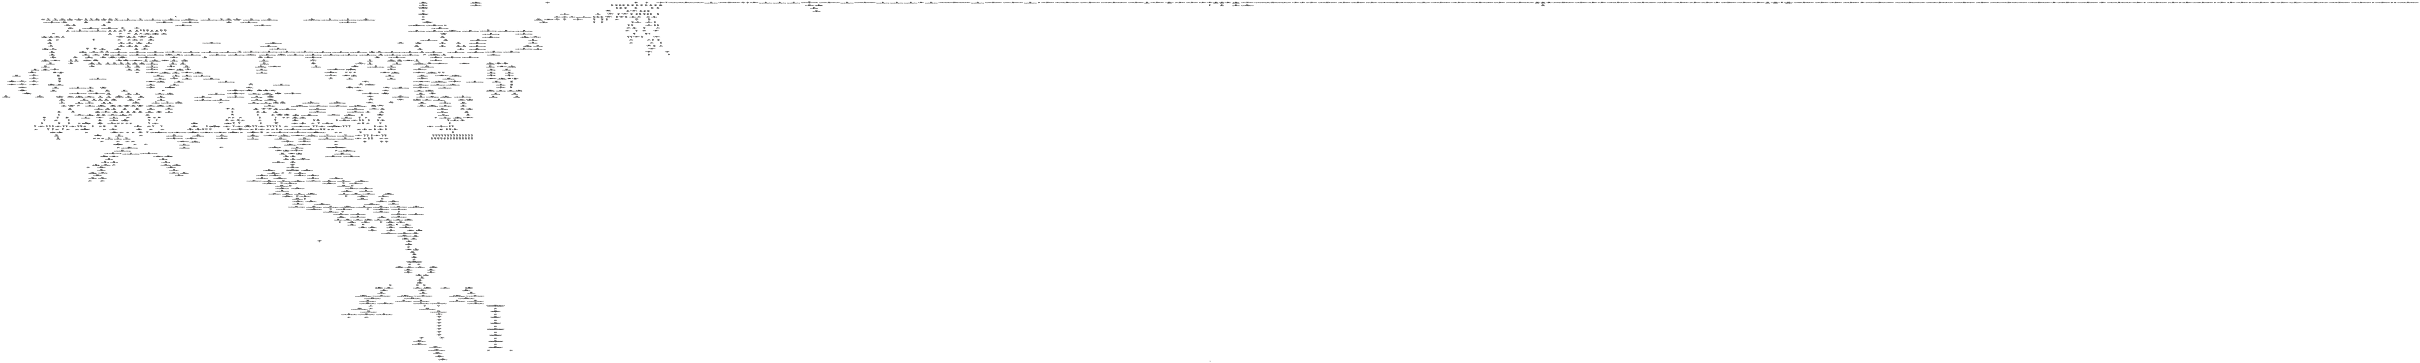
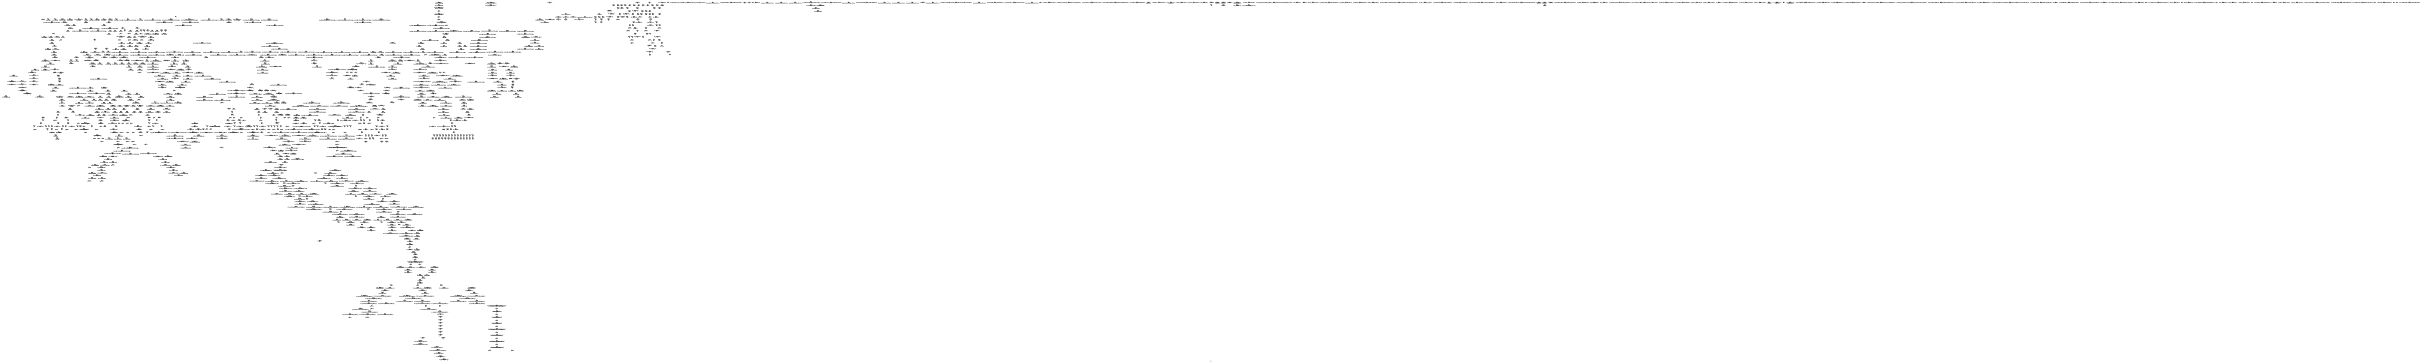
node "NodeID: 220": added
